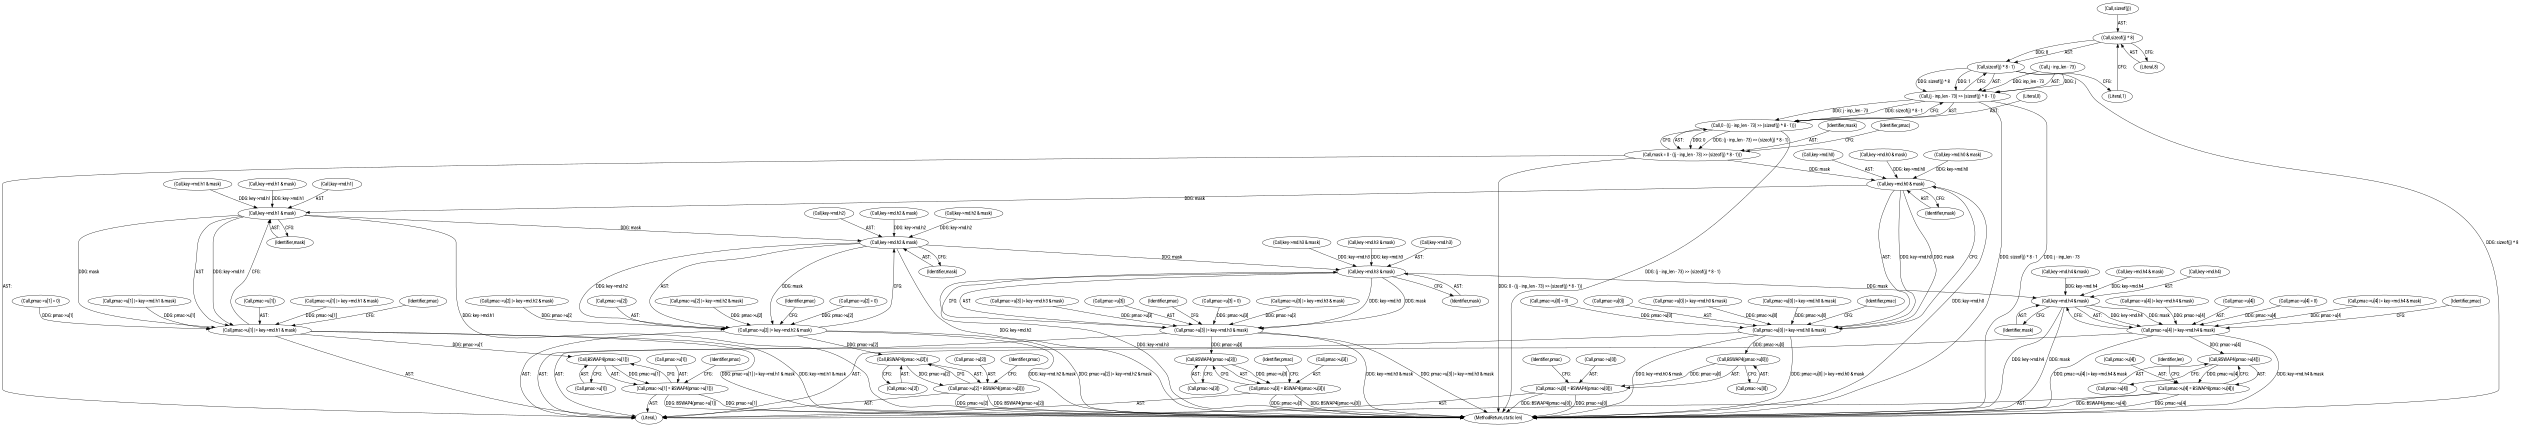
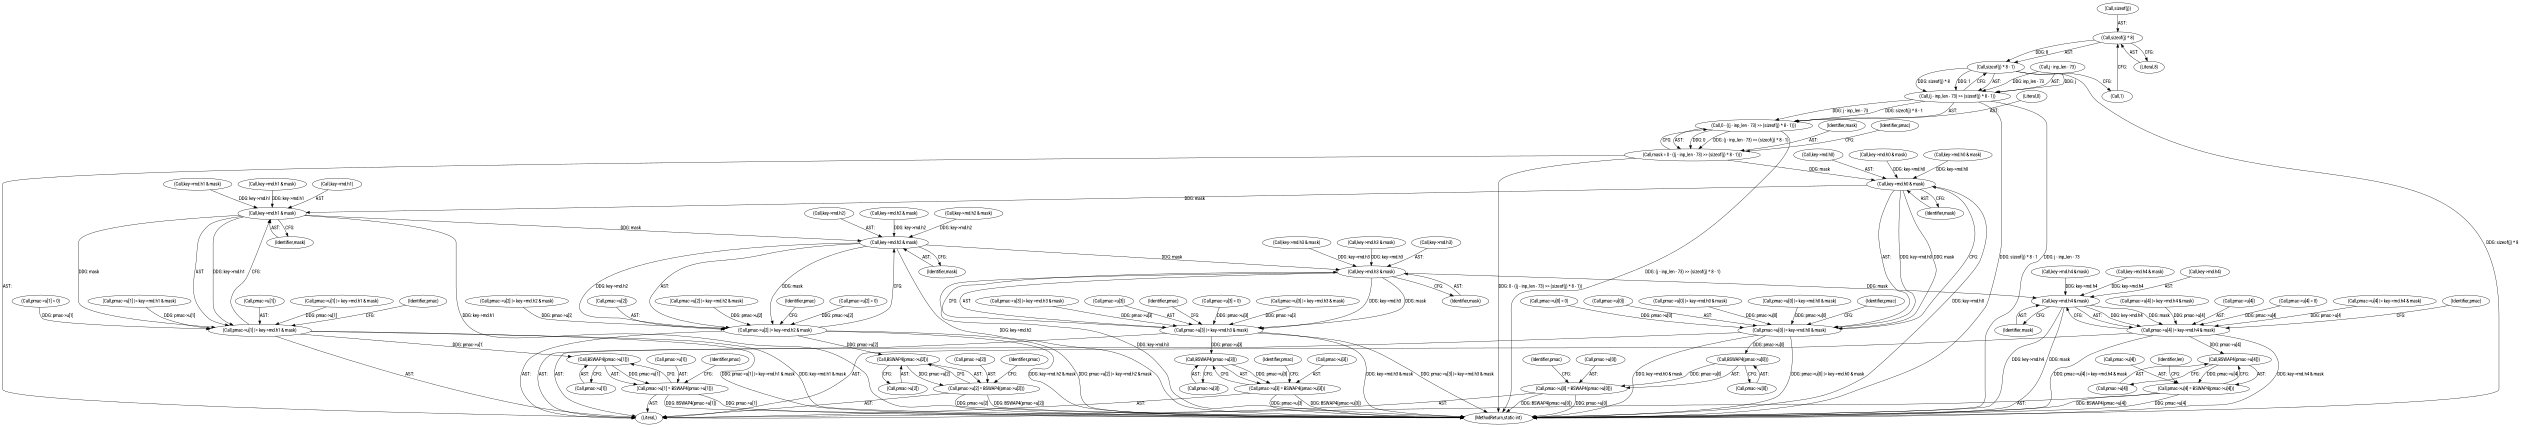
node "(Literal,1)": label "(Literal,1)" -> "(Call,1)"
edge "(Call,0 - ((j - inp_len - 73) >> (sizeof(j) * 8 - 1)))" -> "(Call,(j - inp_len - 73) >> (sizeof(j) * 8 - 1))": removed, label "CFG:"
node "(MethodReturn,static len)": label "(MethodReturn,static len)" -> "(MethodReturn,static int)"
